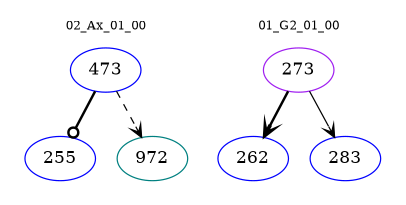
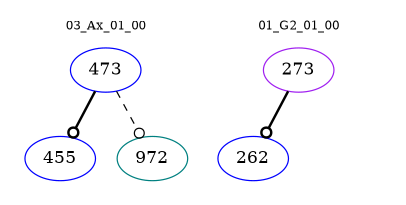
cluster "02_Ax_01_00": label "02_Ax_01_00" -> "03_Ax_01_00"
edge "473" -> "972": arrowhead vee -> odot
edge "273" -> "262": arrowhead vee -> odot
node "255": label "255" -> "455"
node "283": removed
